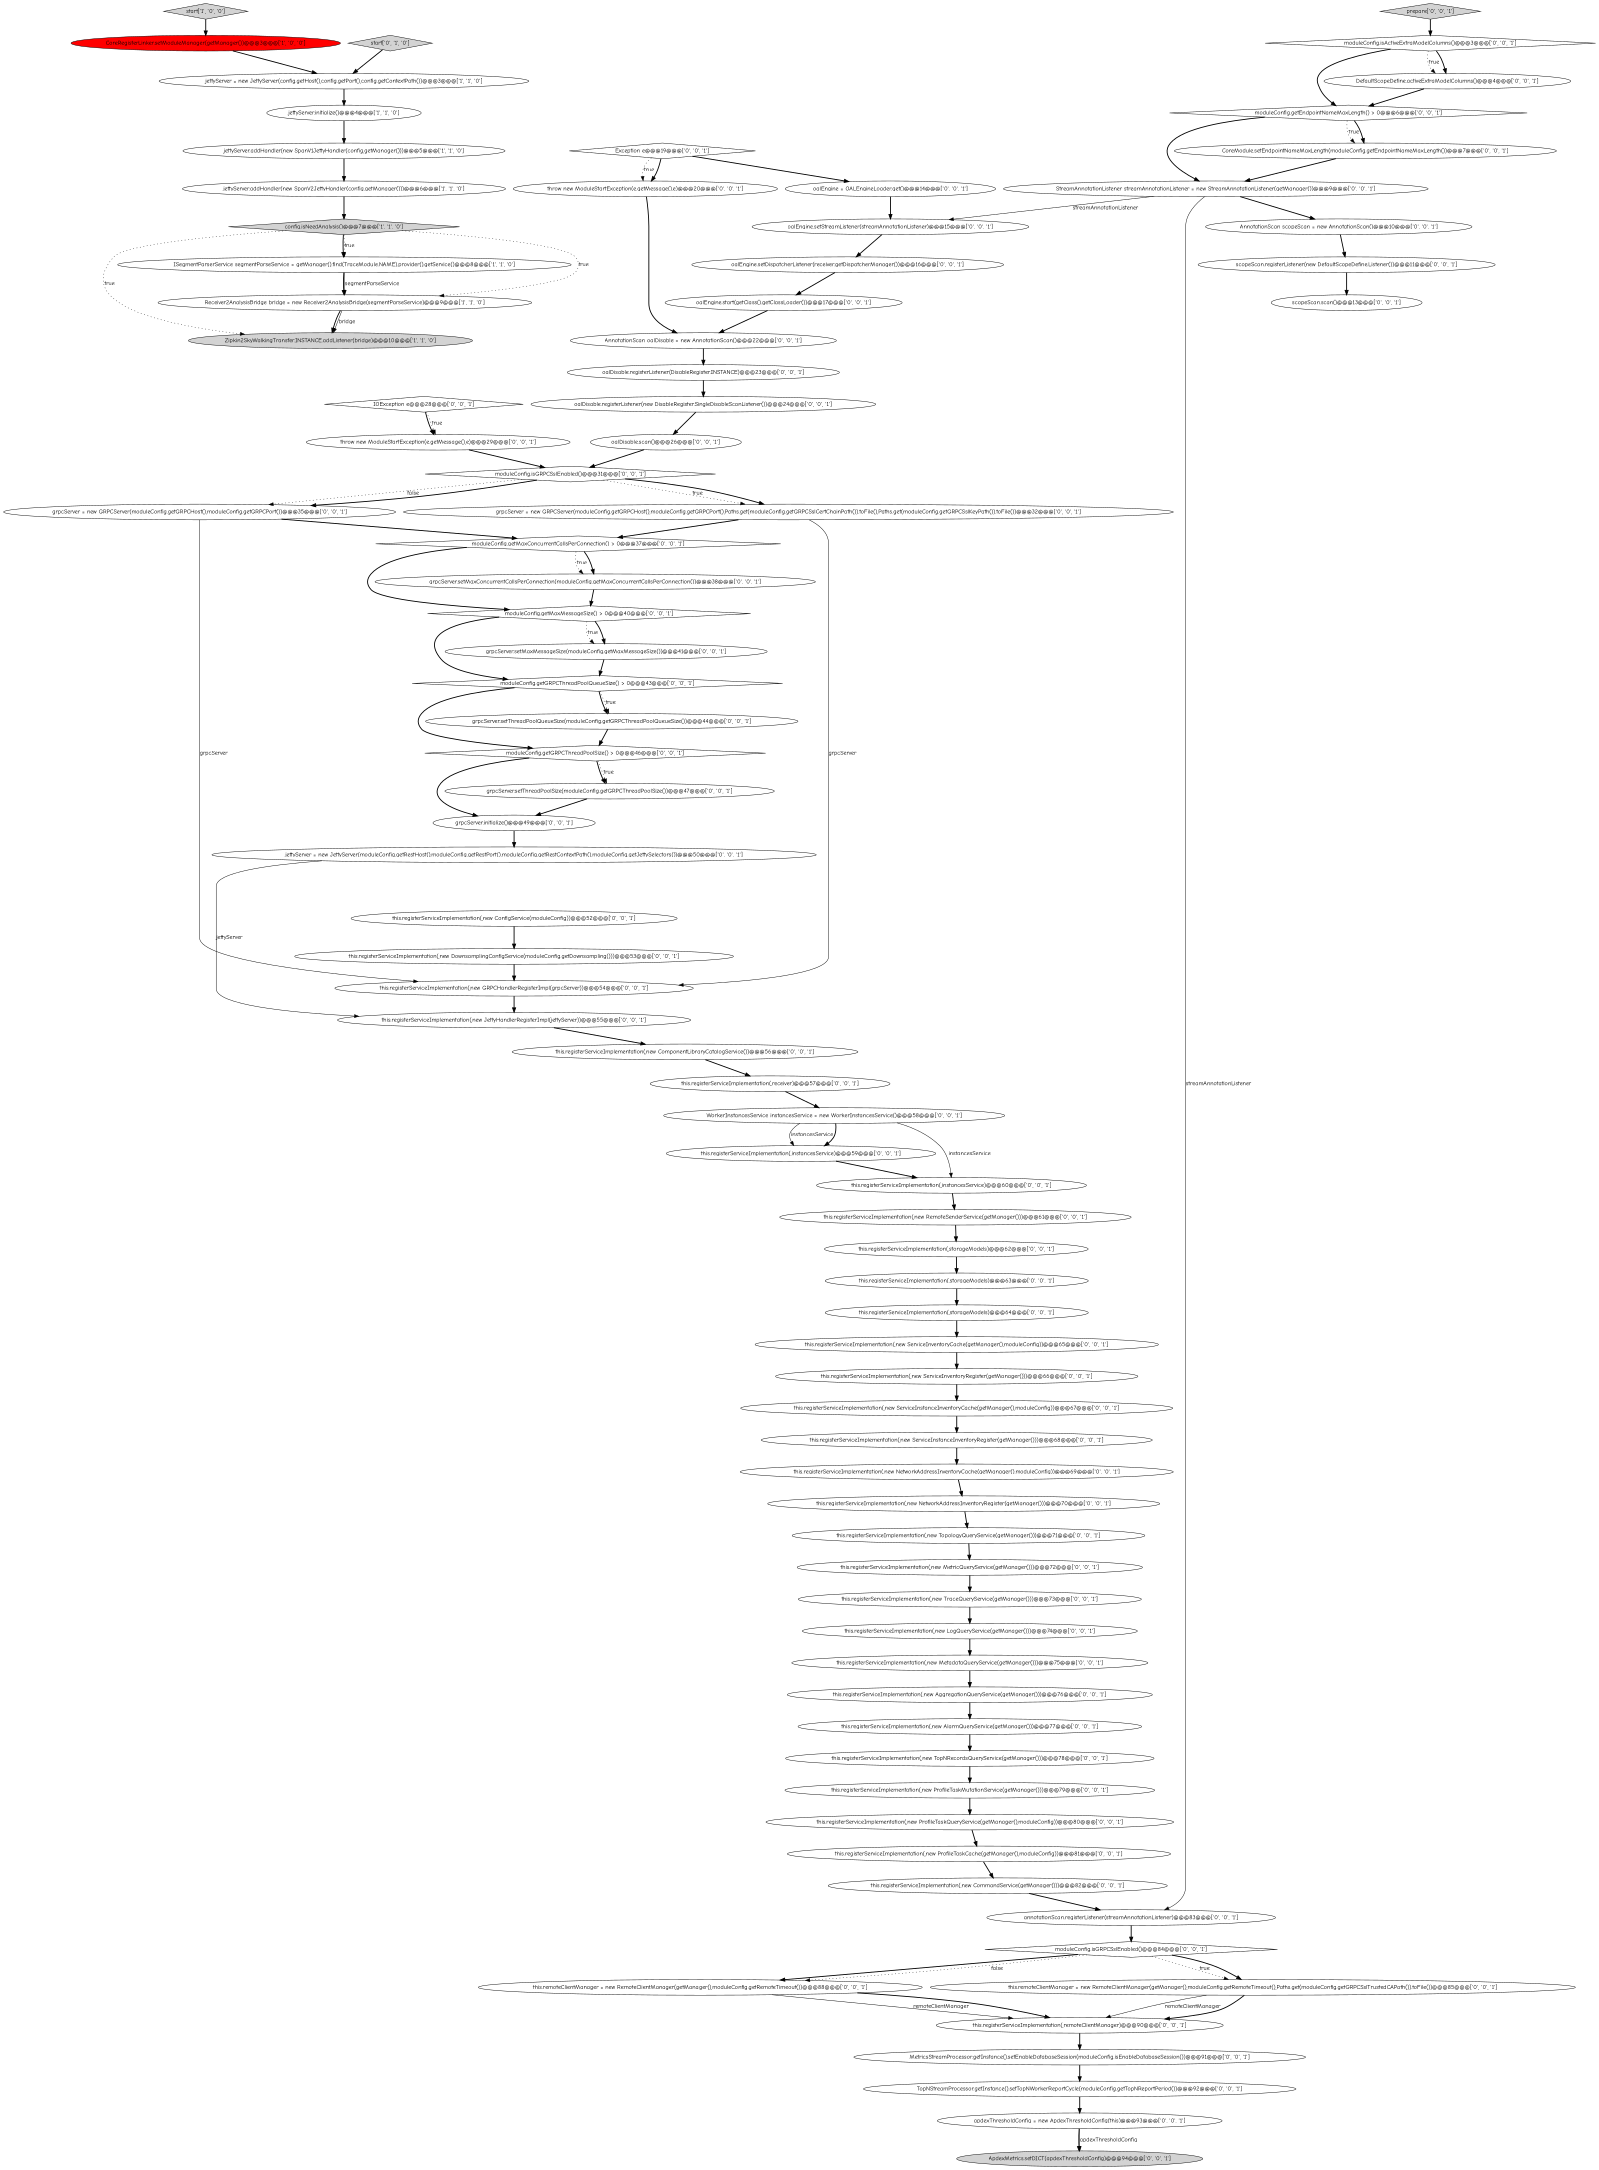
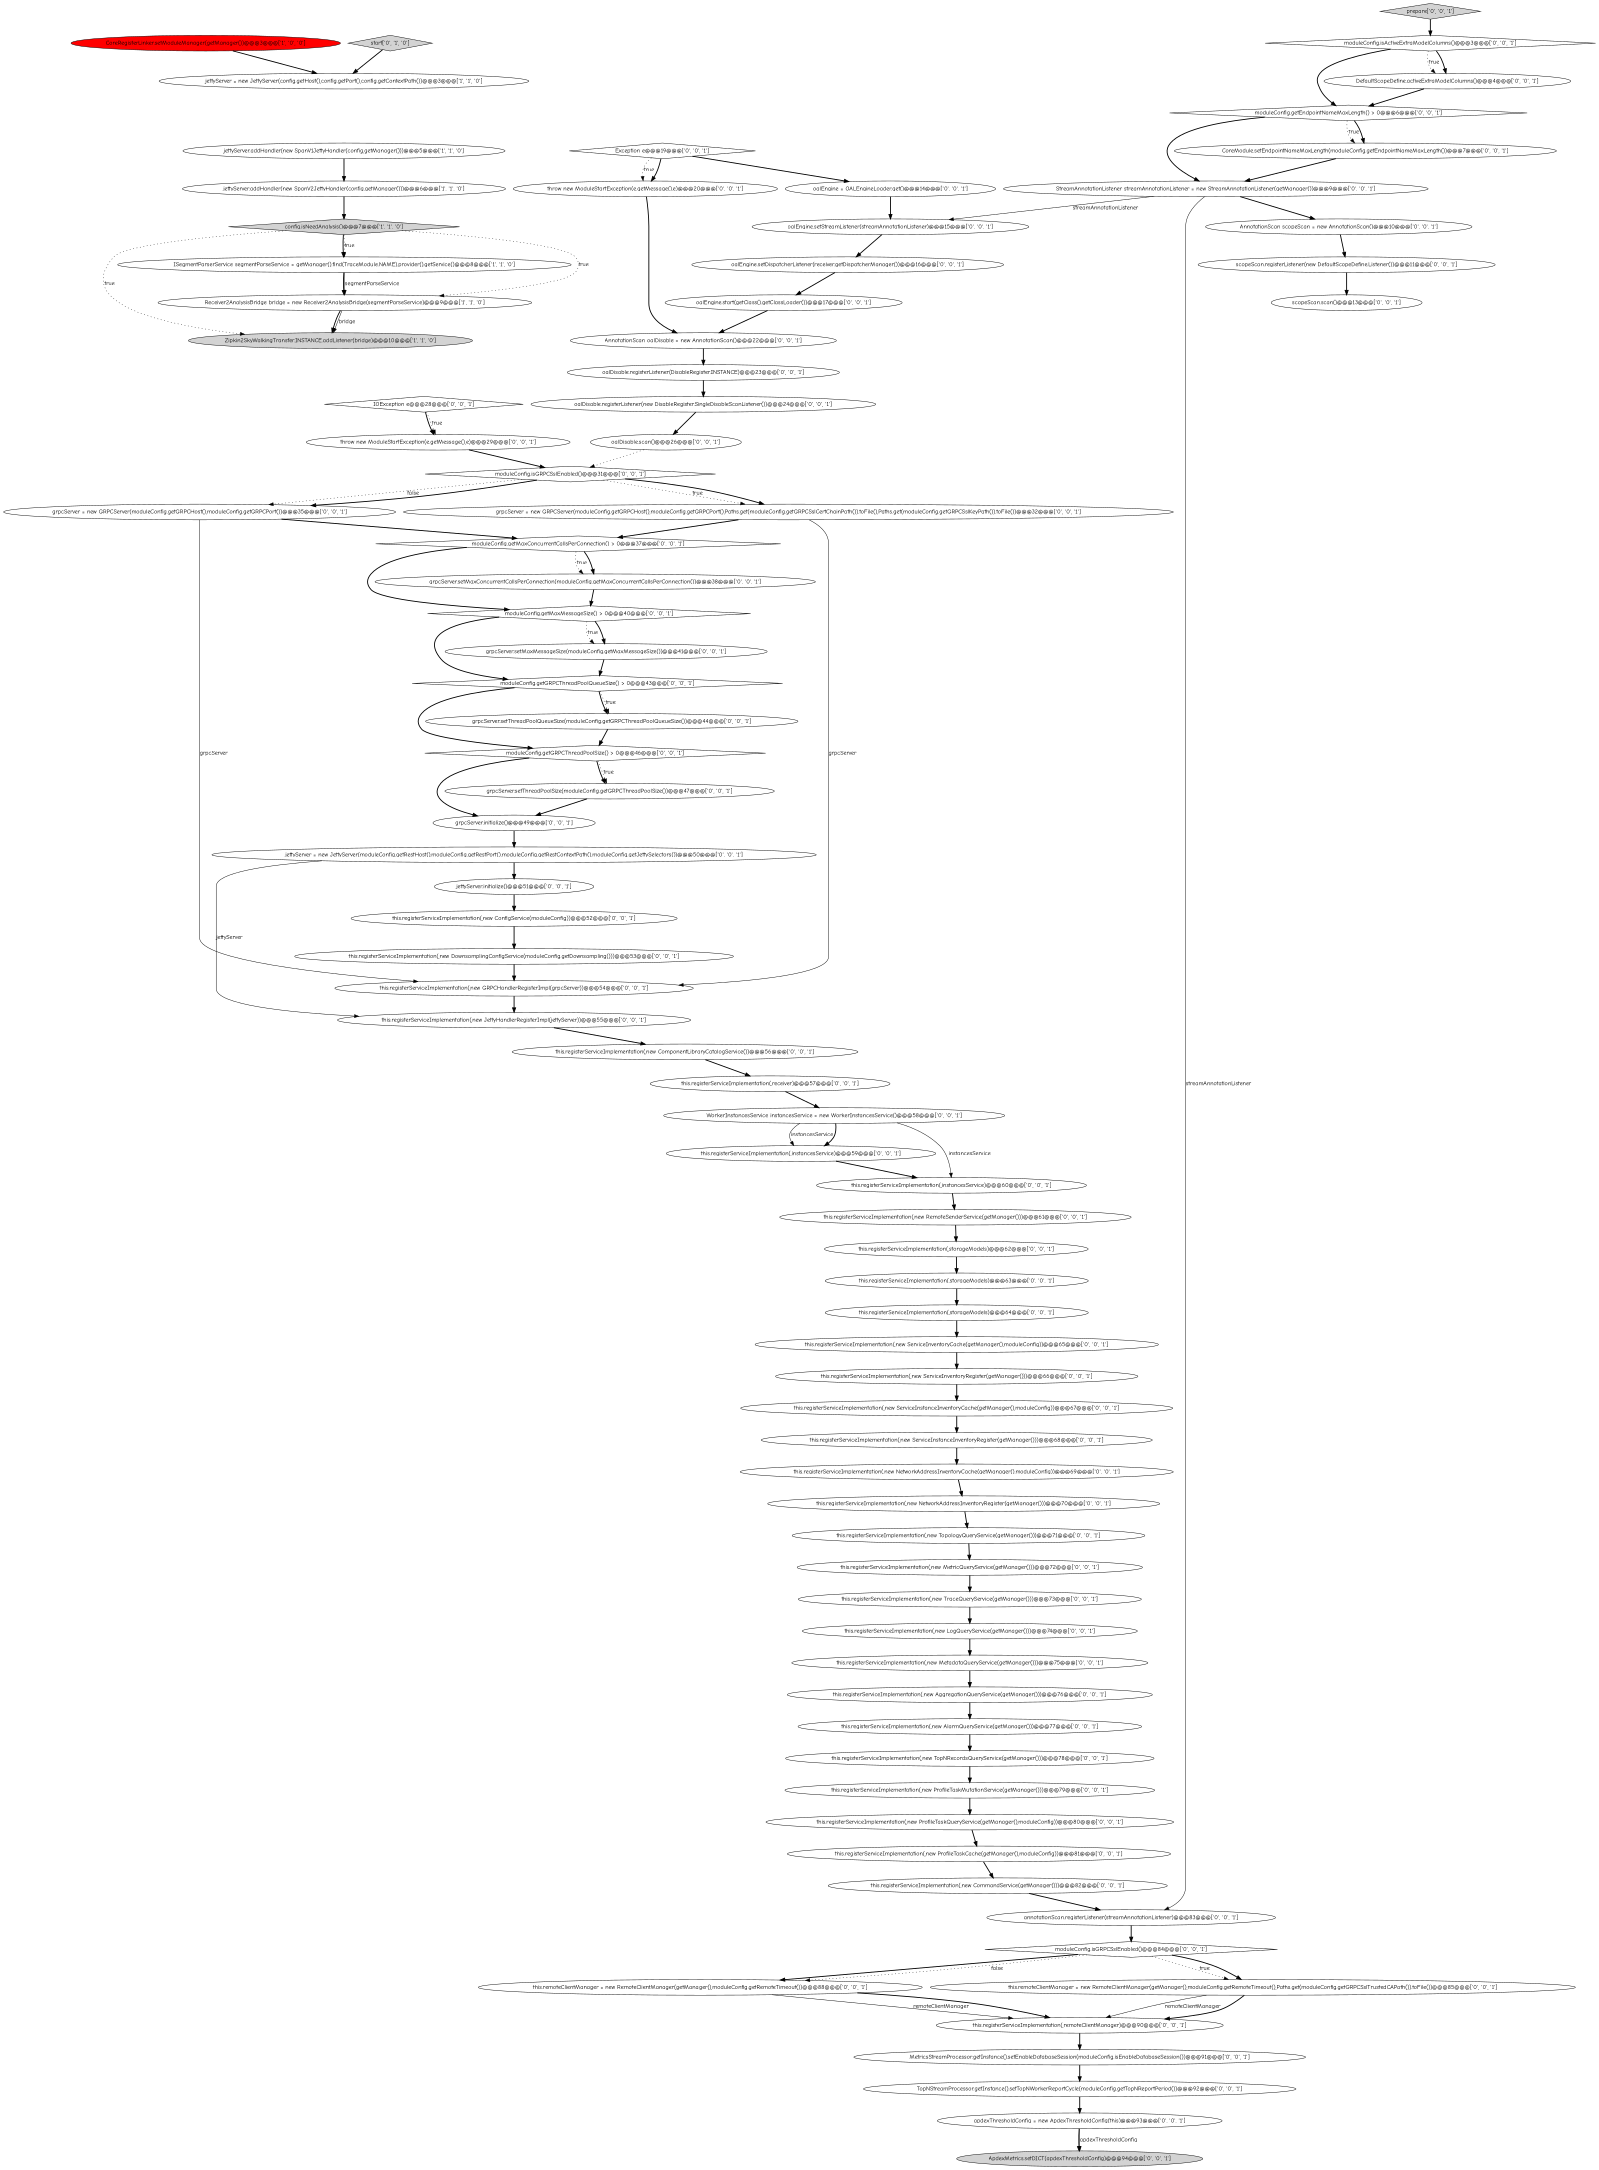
node "start['1', '0', '0']": removed
node "jettyServer.initialize()@@@4@@@['1', '1', '0']": removed
edge "oalDisable.scan()@@@26@@@['0', '0', '1']" -> "moduleConfig.isGRPCSslEnabled()@@@31@@@['0', '0', '1']": style bold -> dotted
node "jettyServer.initialize()@@@51@@@['0', '0', '1']": added
